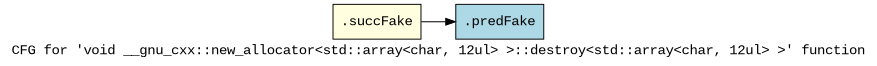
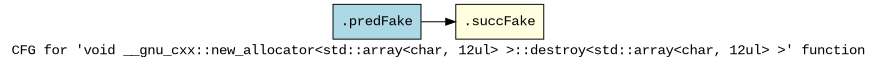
edge ".succFake" -> ".predFake": reversed
